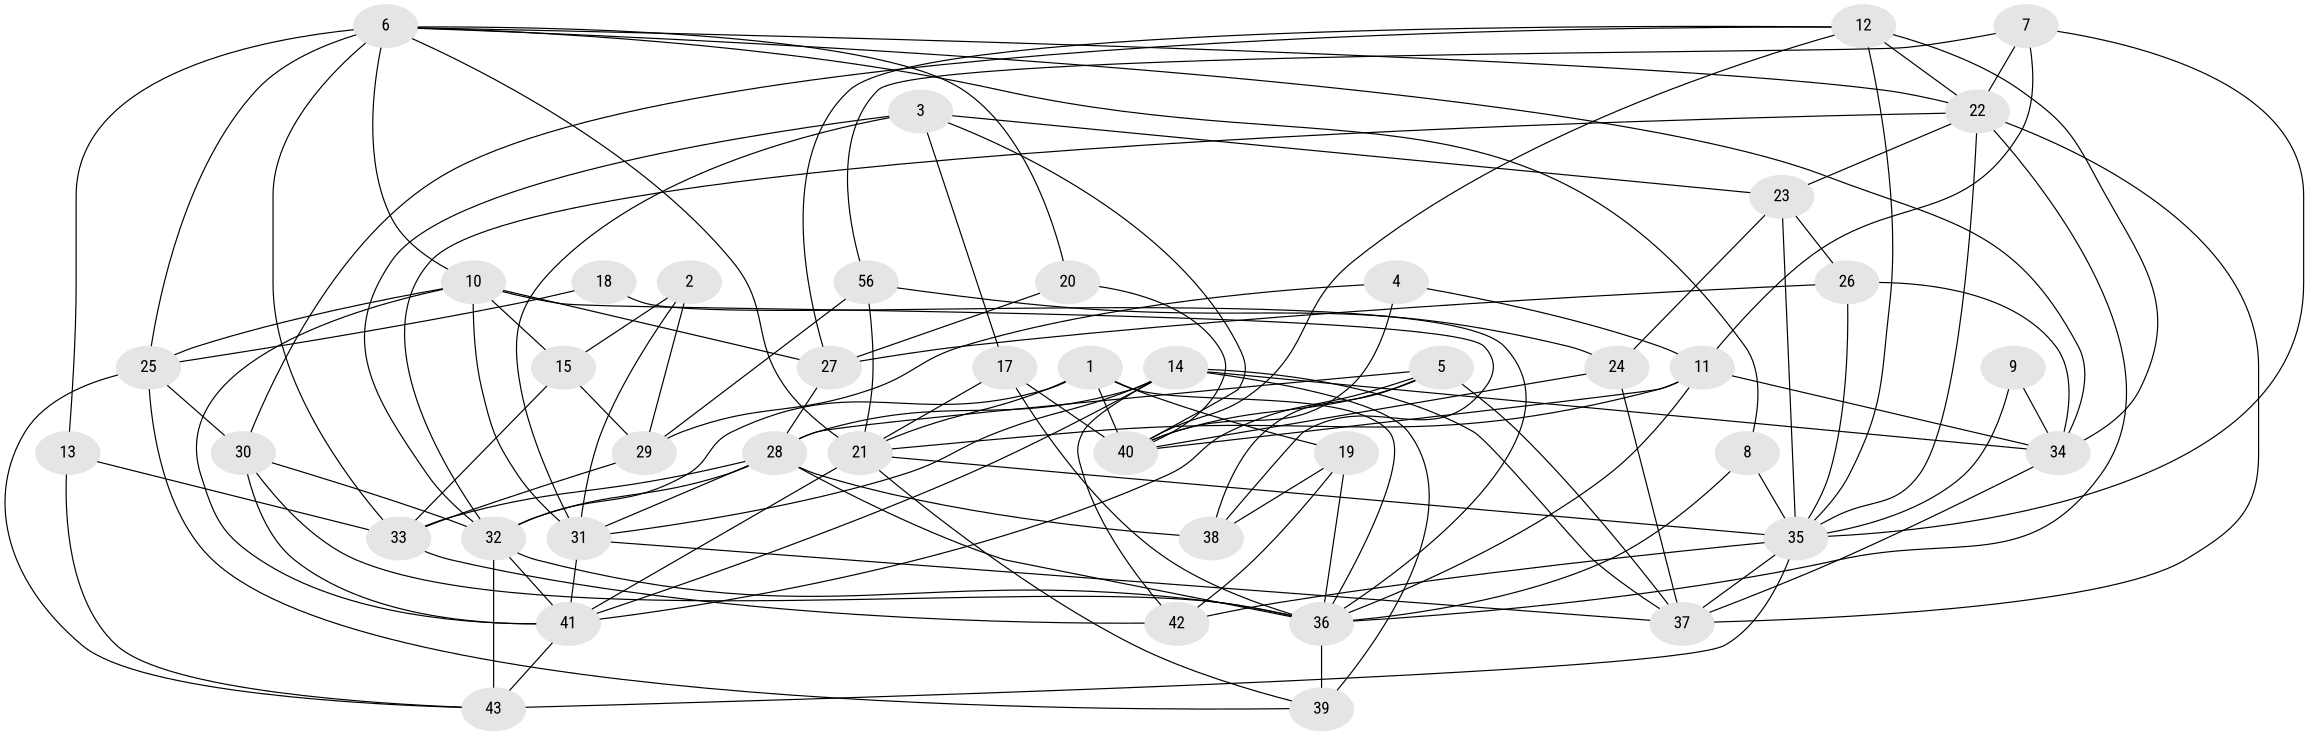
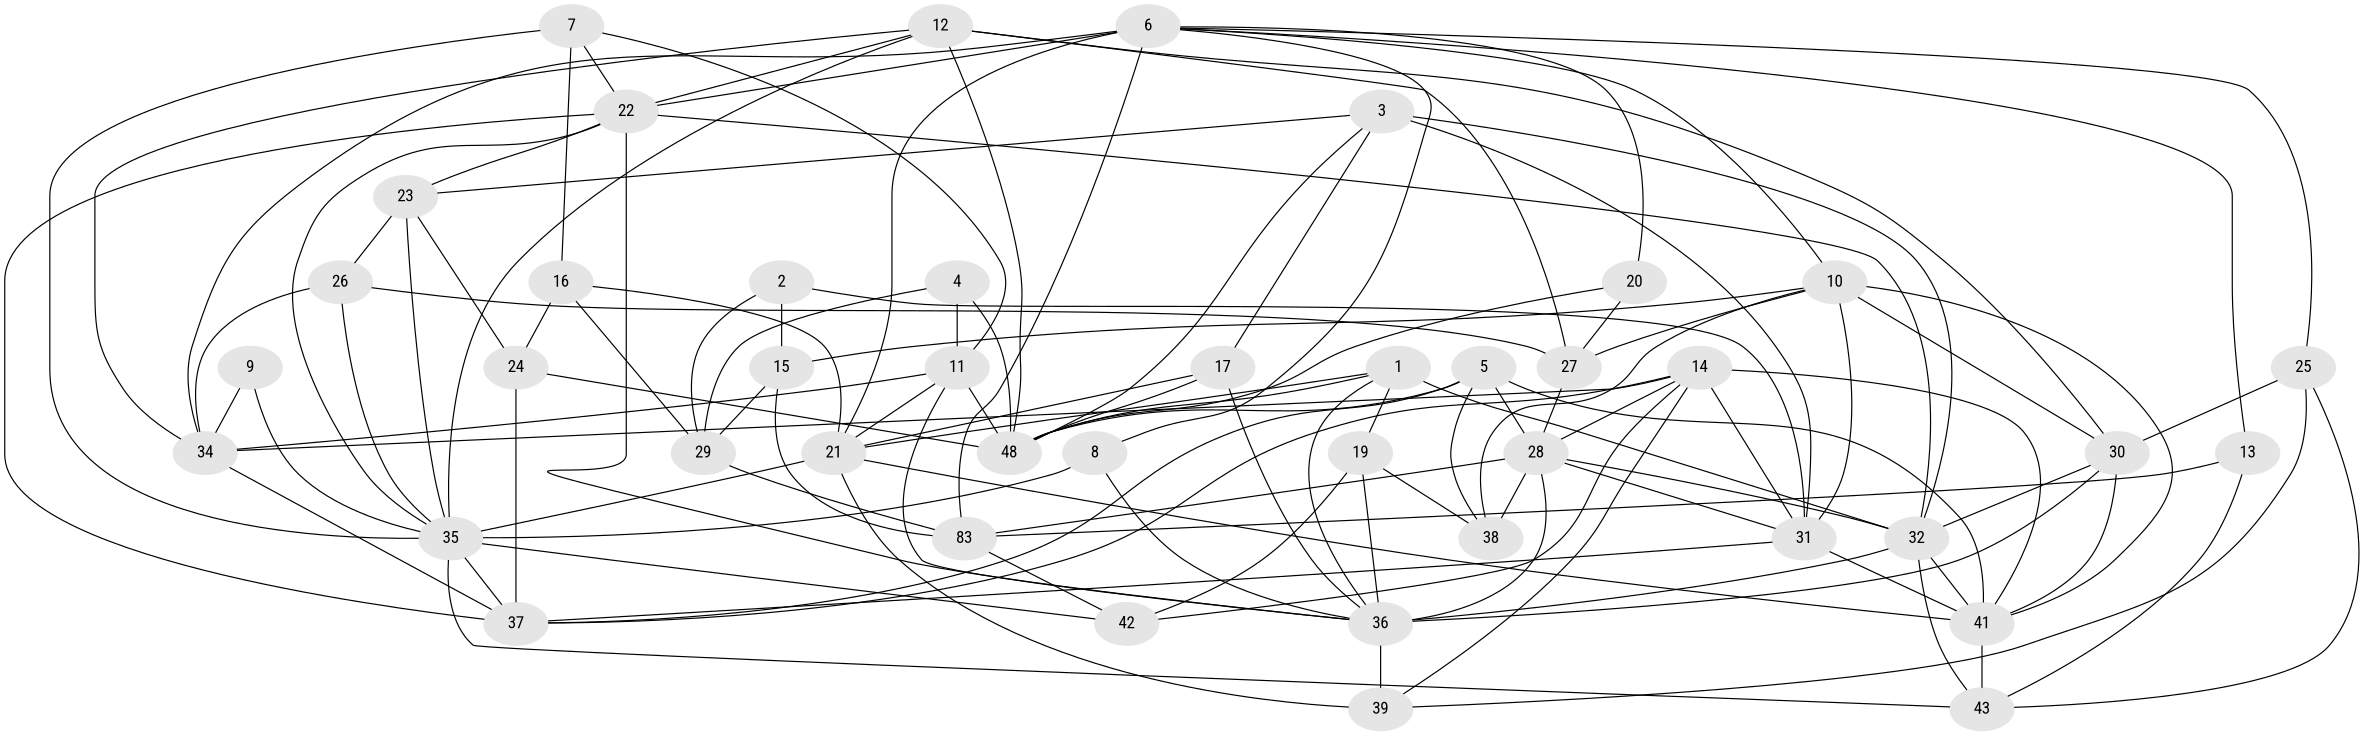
node "18": removed
node "56": label "56" -> "16"
edge "10" -- "25": now "10" -- "30"
node "40": label "40" -> "48"
node "33": label "33" -> "83"
